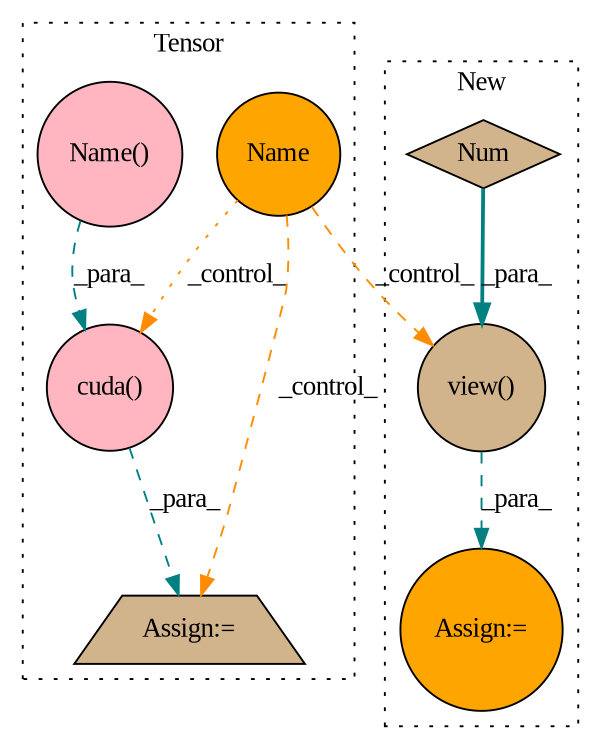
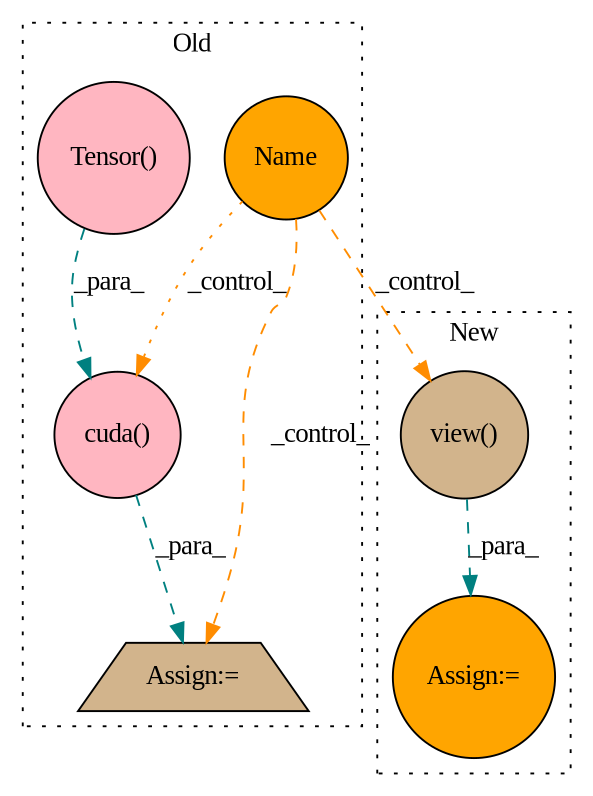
cluster "Tensor": label "Tensor" -> "Old"
node "Name()": label "Name()" -> "Tensor()"
node "Num": removed
